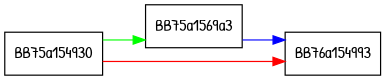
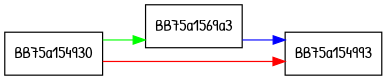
node "BB76a154993": label "BB76a154993" -> "BB75a154993"
